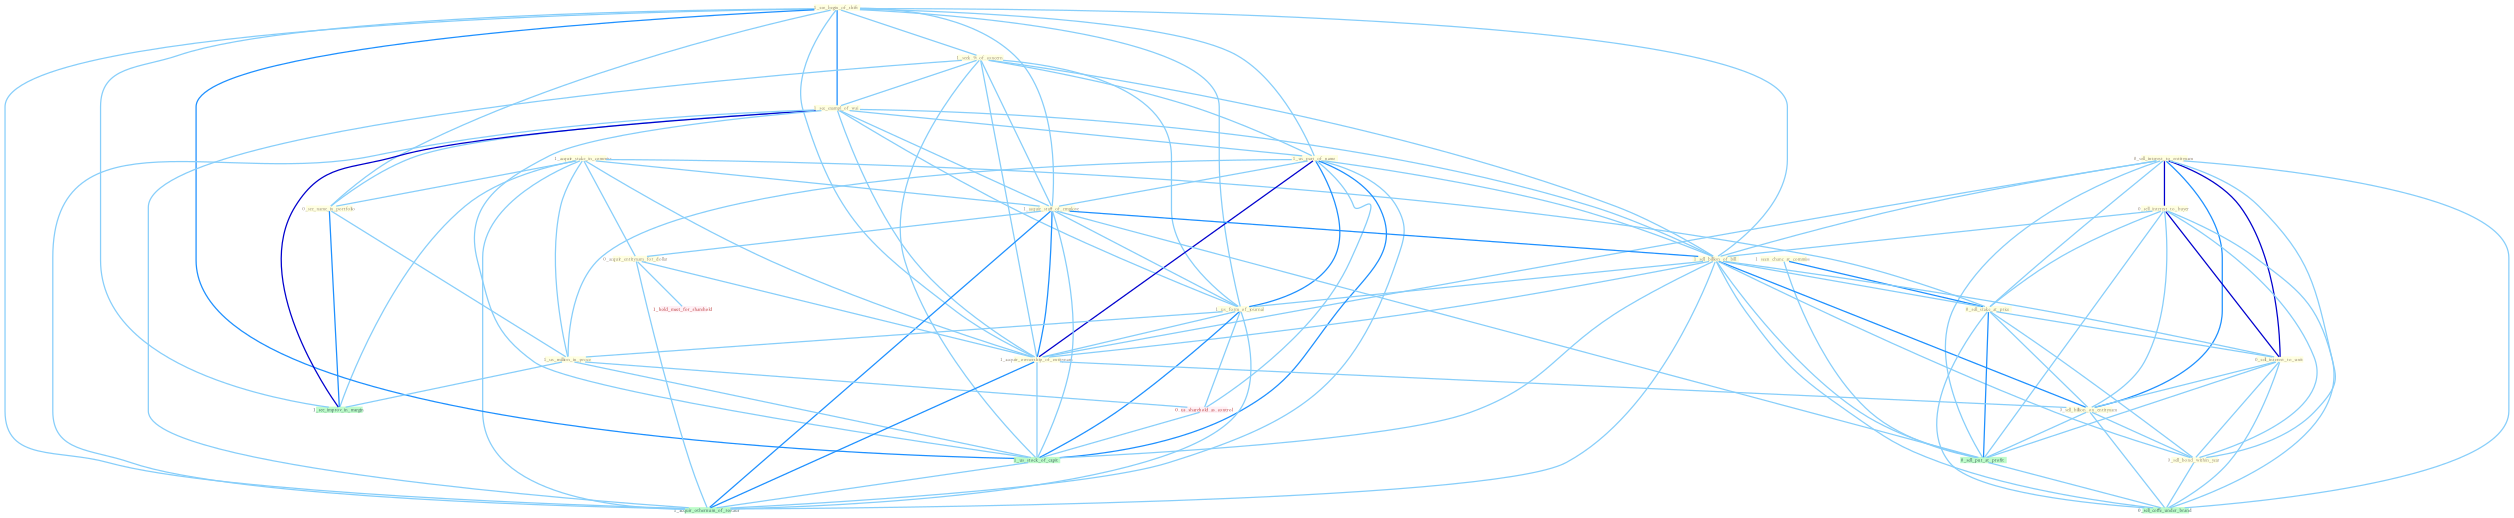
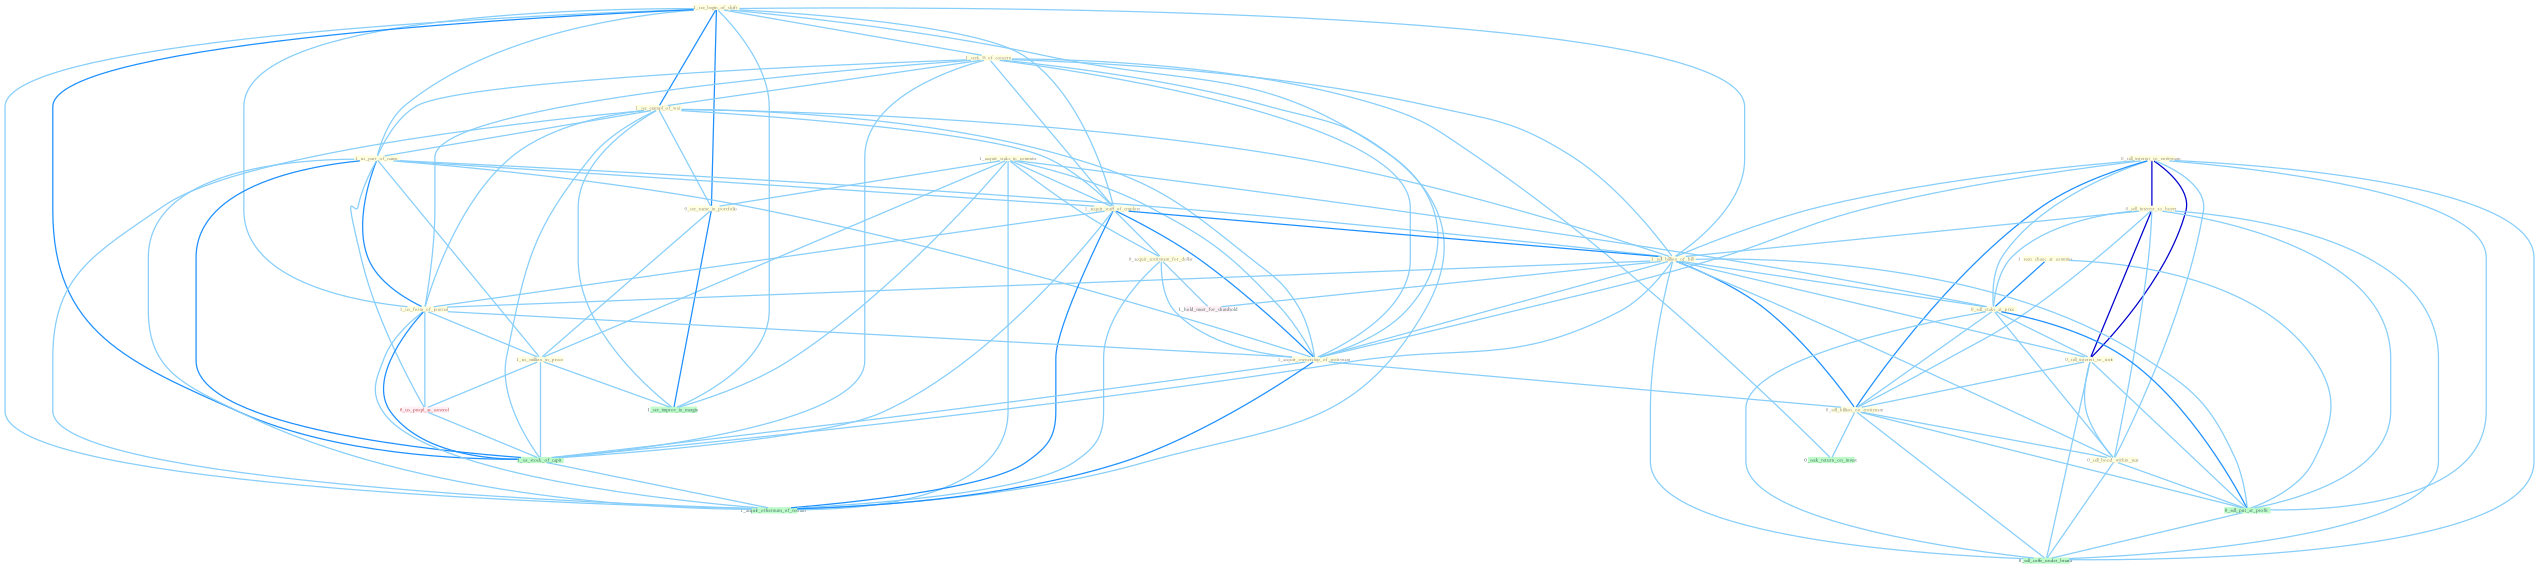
edge "1_see_begin_of_shift" -- "0_see_name_in_portfolio": color #87cefa -> #1e90ff
edge "1_see_exampl_of_wai" -- "1_see_improv_in_margin": color #0000cd -> #87cefa
edge "1_us_part_of_name" -- "1_acquir_ownership_of_entitynam": color #0000cd -> #87cefa
node "1_hold_meet_for_sharehold": fontcolor #b22222 -> #2f4f4f
edge "1_acquir_staff_of_employe" -- "0_sell_put_at_profit": now "0_sell_bond_within_year" -- "0_sell_put_at_profit"
node "0_us_sharehold_as_control": label "0_us_sharehold_as_control" -> "0_us_peopl_as_control"
node "0_seek_return_on_invest": added
edge "1_sell_billion_of_bill" -- "1_acquir_othernum_of_restaur": now "1_sell_billion_of_bill" -- "1_hold_meet_for_sharehold"
